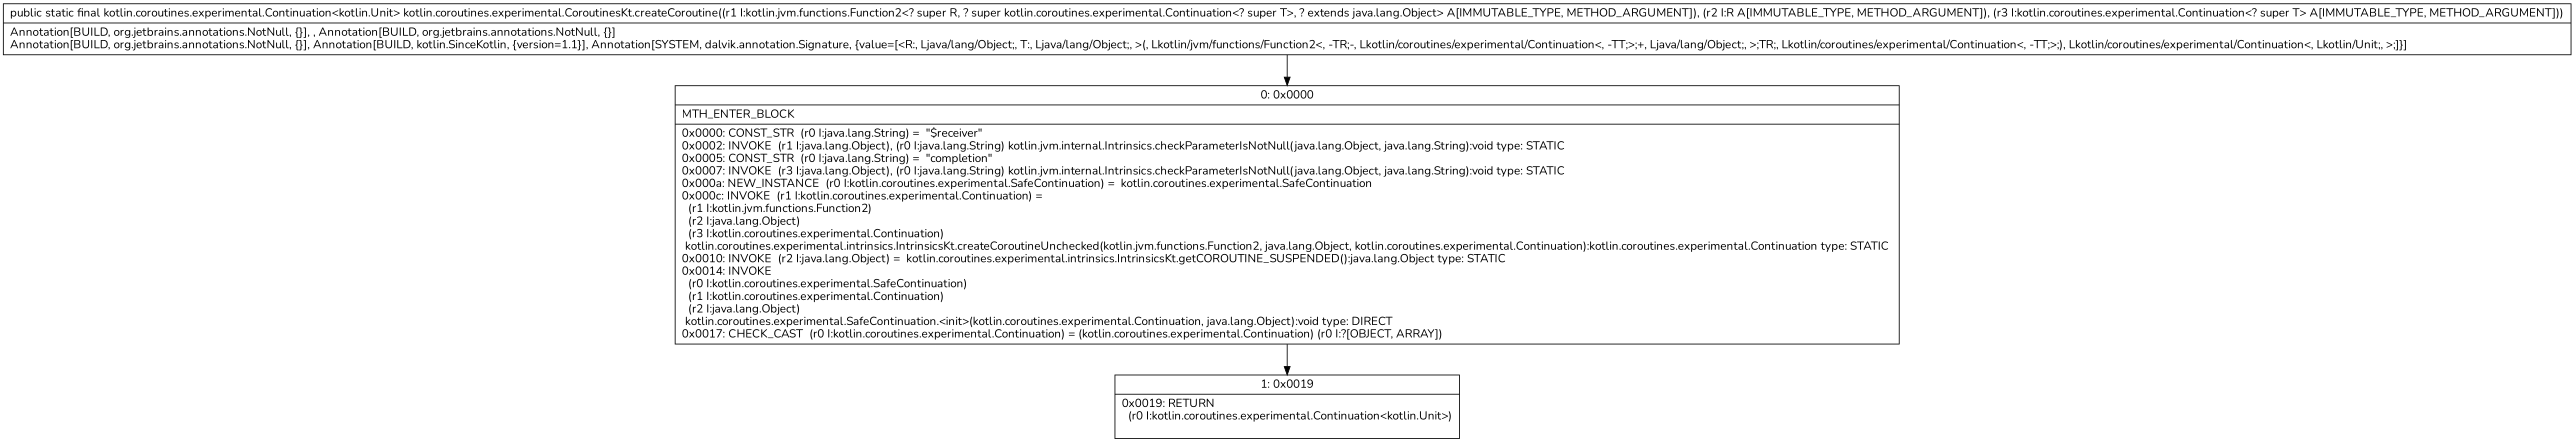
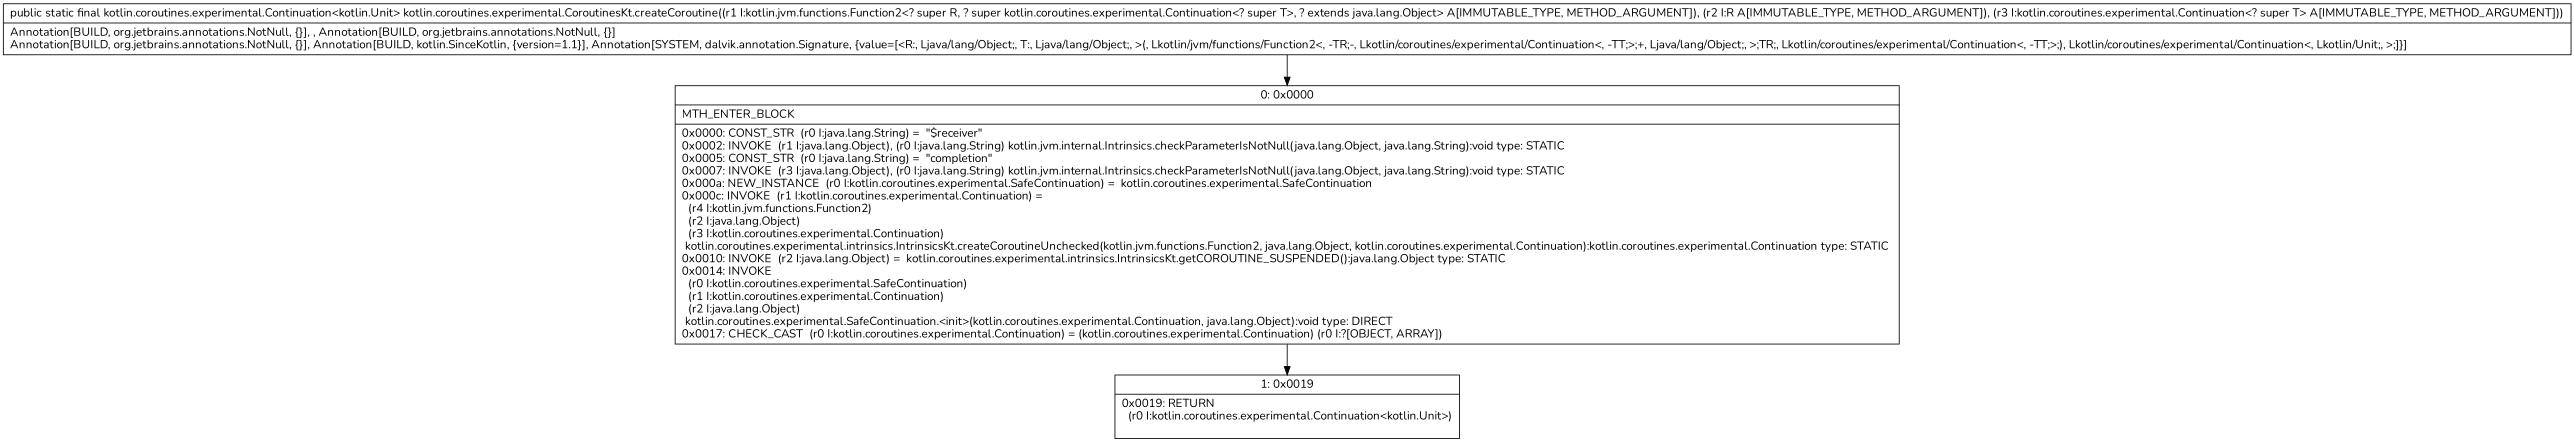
node "0: 0x0000": text "(r1 I:kotlin.jvm.functions.Function2)" -> "(r4 I:kotlin.jvm.functions.Function2)"
